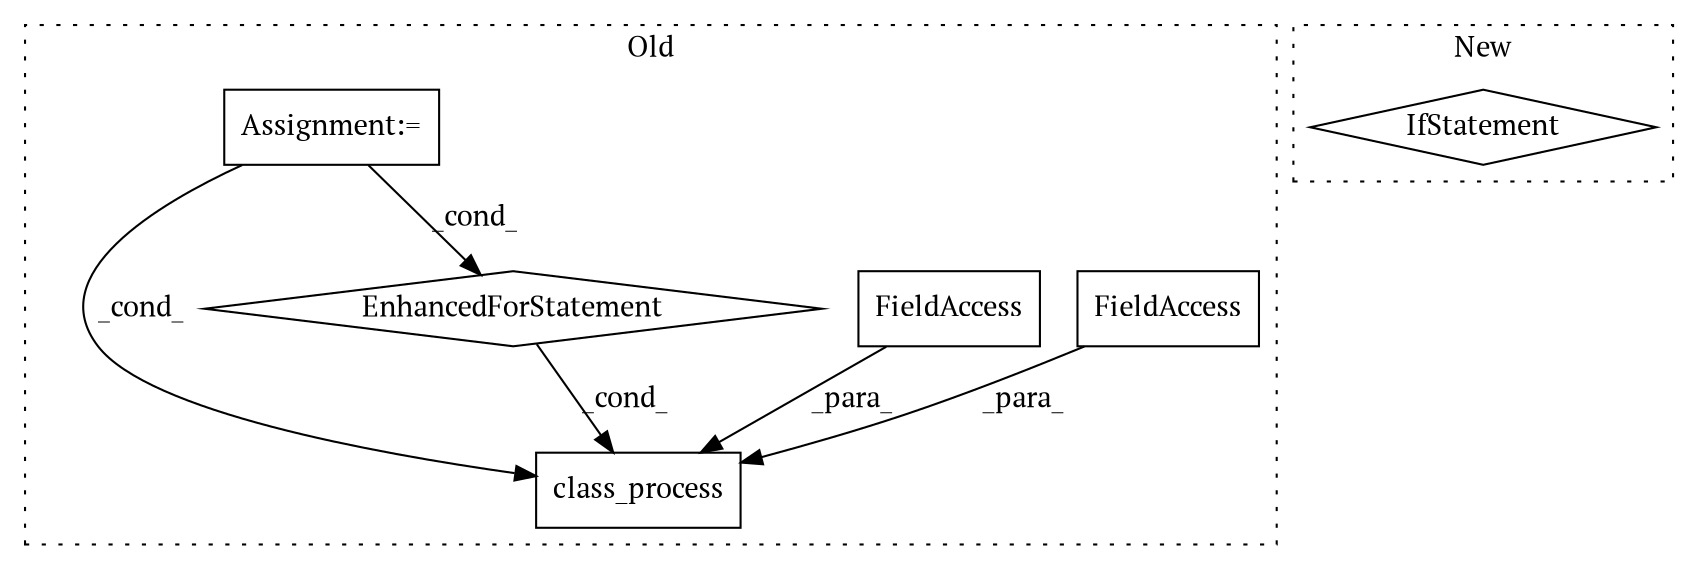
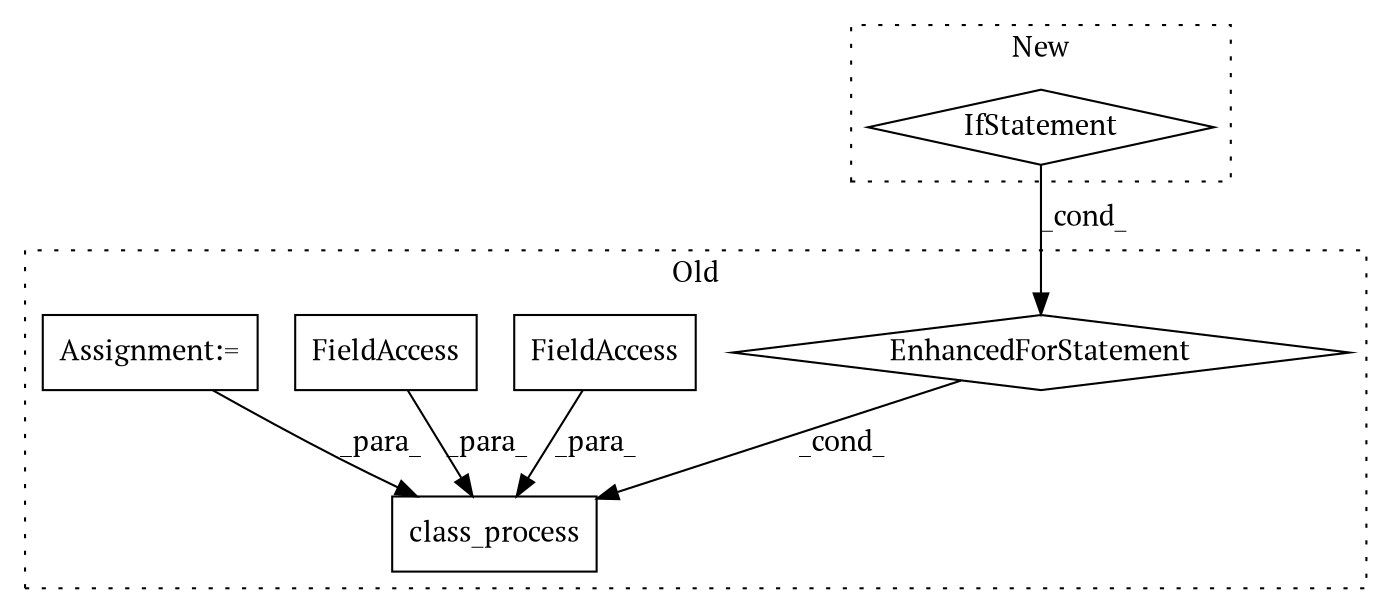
edge "Assignment:=" -> "EnhancedForStatement": now "IfStatement" -> "EnhancedForStatement"
edge "Assignment:=" -> "class_process": label "_cond_" -> "_para_"
